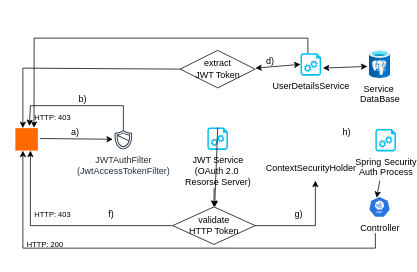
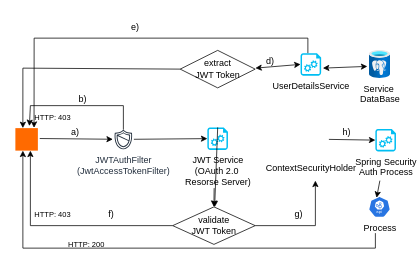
node "e)": added
edge "JWTAuthFilter (JwtAccessTokenFilter)" -> "JWT Service (OAuth 2.0 Resorse Server)": added
edge "ContextSecurityHolder" -> "Spring Security Auth Process": added
node "Controller": label "Controller" -> "Process"
node "validate HTTP Token": label "validate HTTP Token" -> "validate JWT Token"
node "HTTP: 200": moved (45, 244) -> (87, 244)
